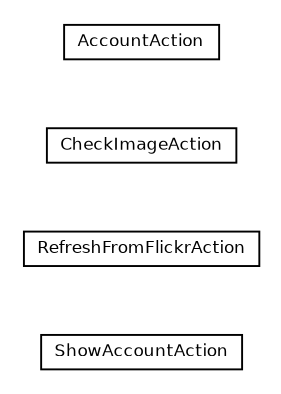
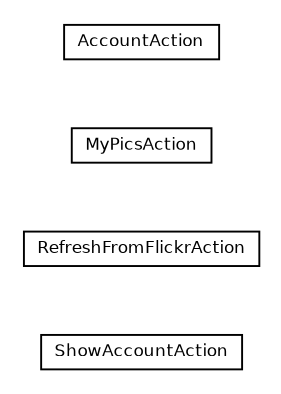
node "MyPicsAction": added
node "CheckImageAction": removed
